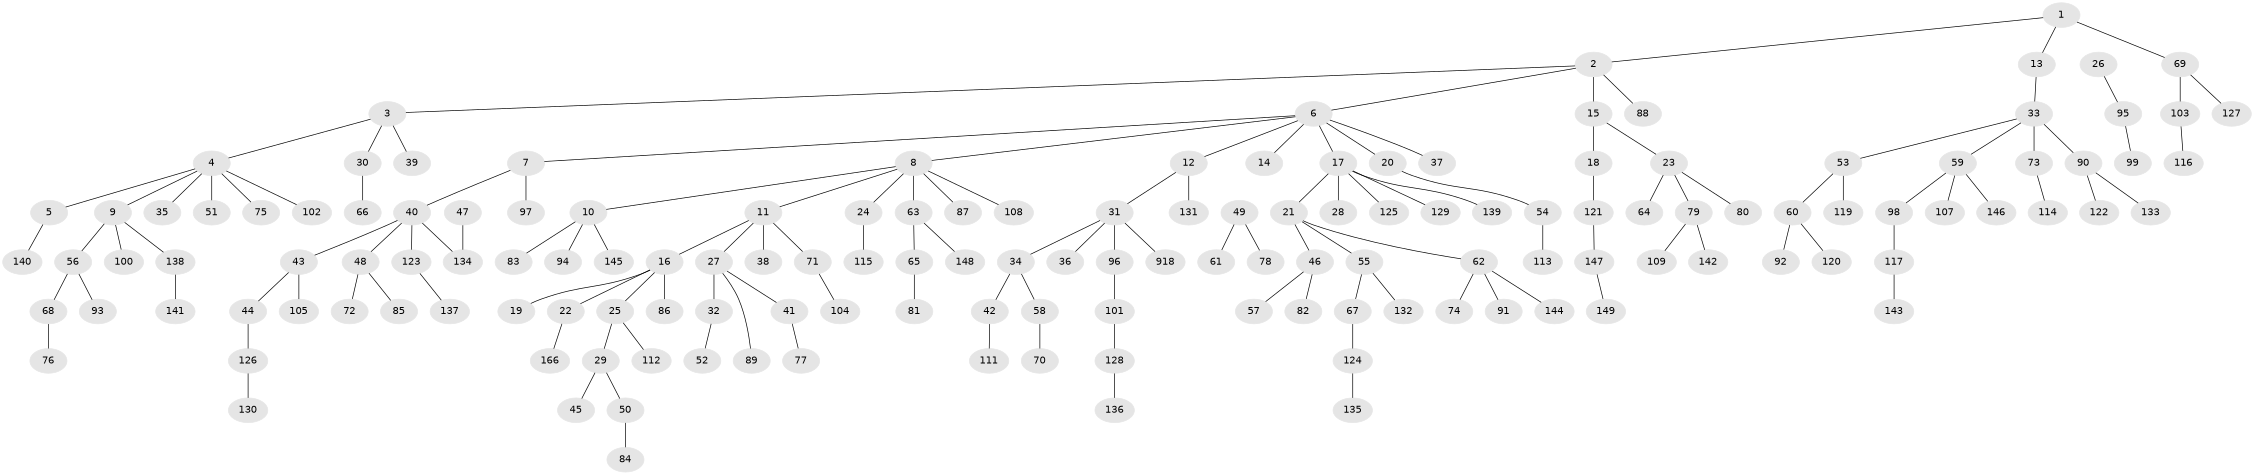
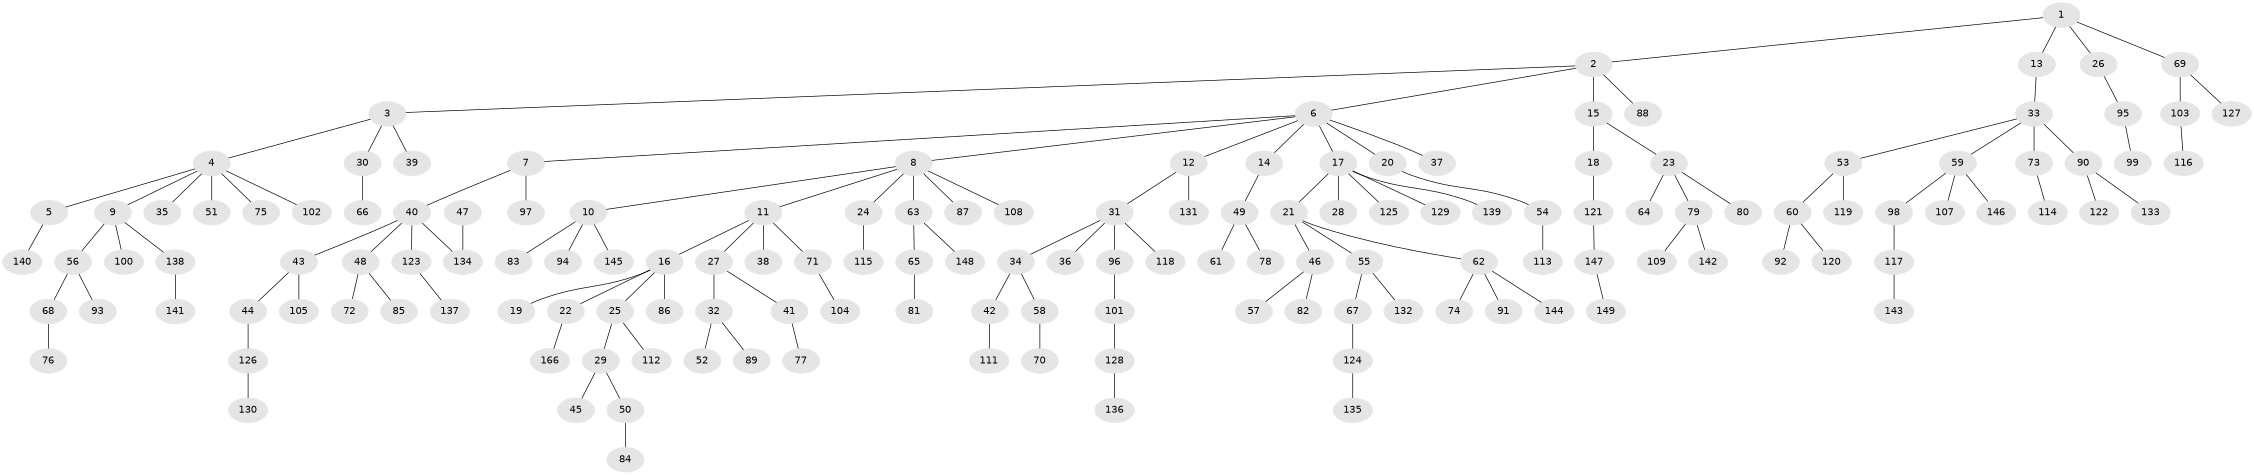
edge "1" -- "26": added
edge "14" -- "49": added
node "918": label "918" -> "118"
edge "27" -- "89": now "32" -- "89"
